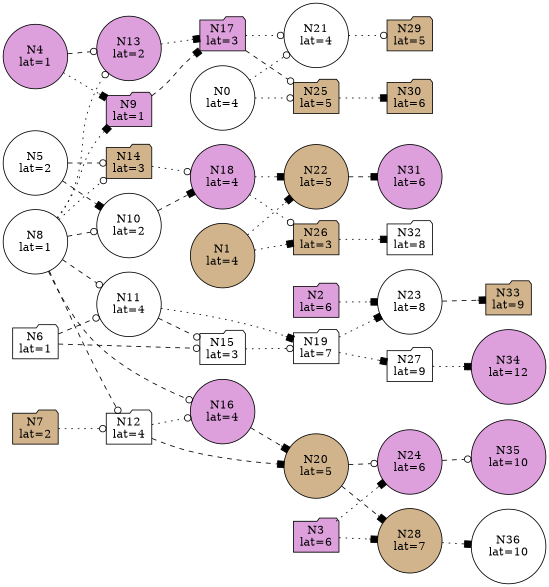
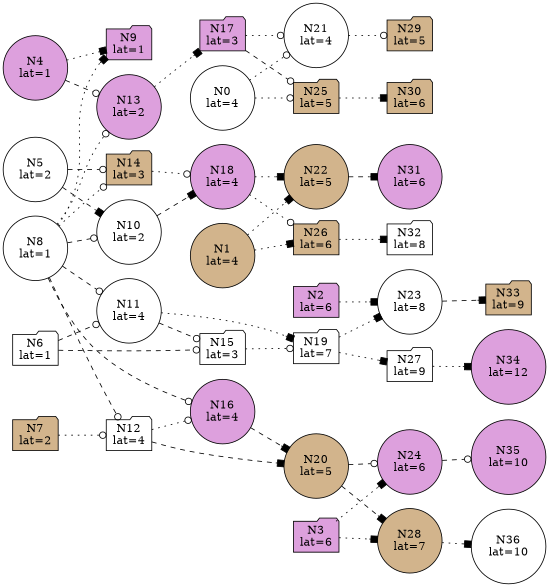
edge "N9 lat=1" -> "N17 lat=3": removed
node "N26 lat=3": label "N26 lat=3" -> "N26 lat=6"
